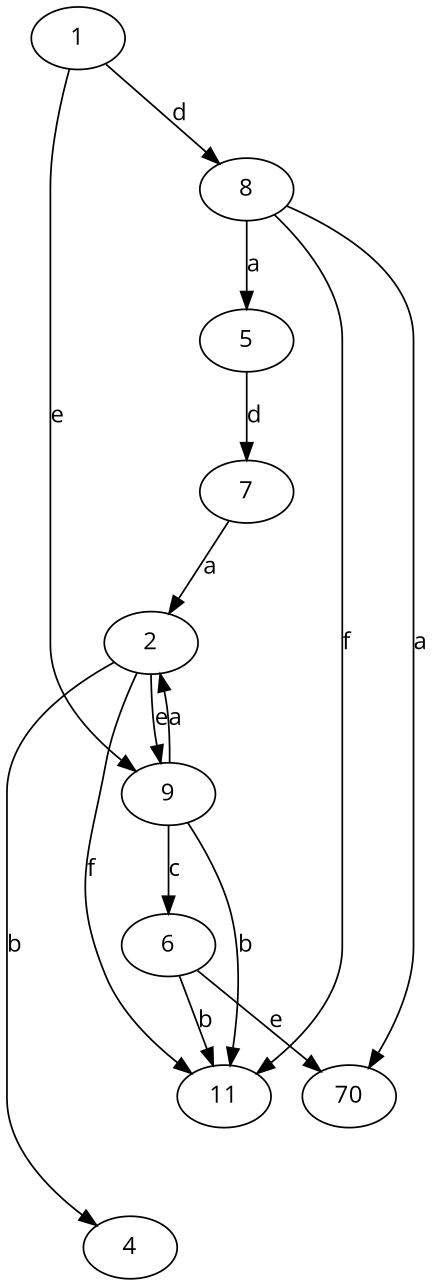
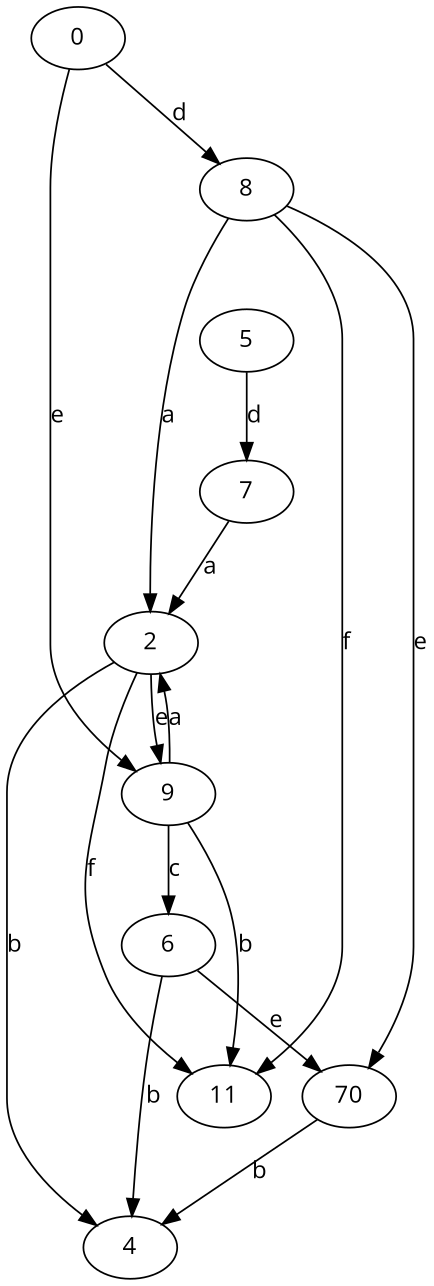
node "1": label "1" -> "0"
edge "8" -> "5": now "8" -> "2"
edge "8" -> "70": label "a" -> "e"
edge "6" -> "11": now "6" -> "4"
edge "70" -> "4": added, label "b"
